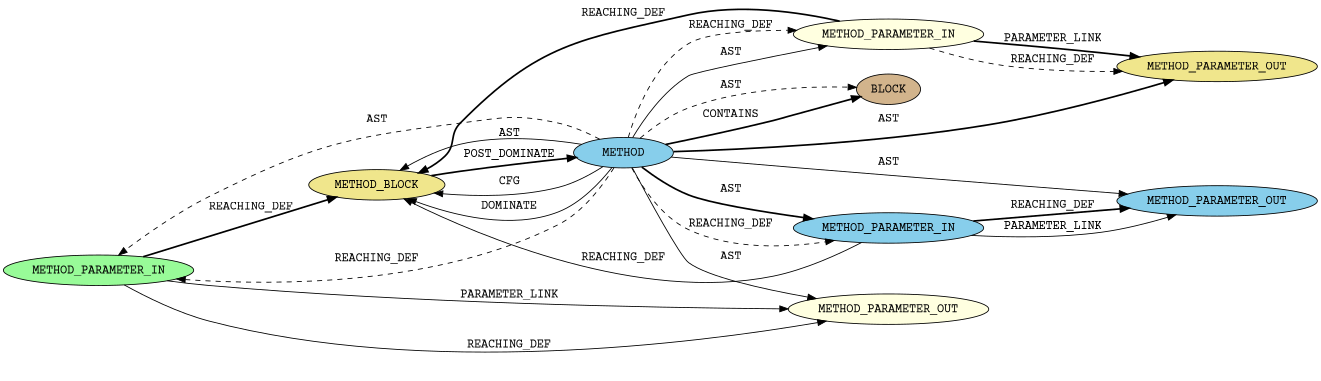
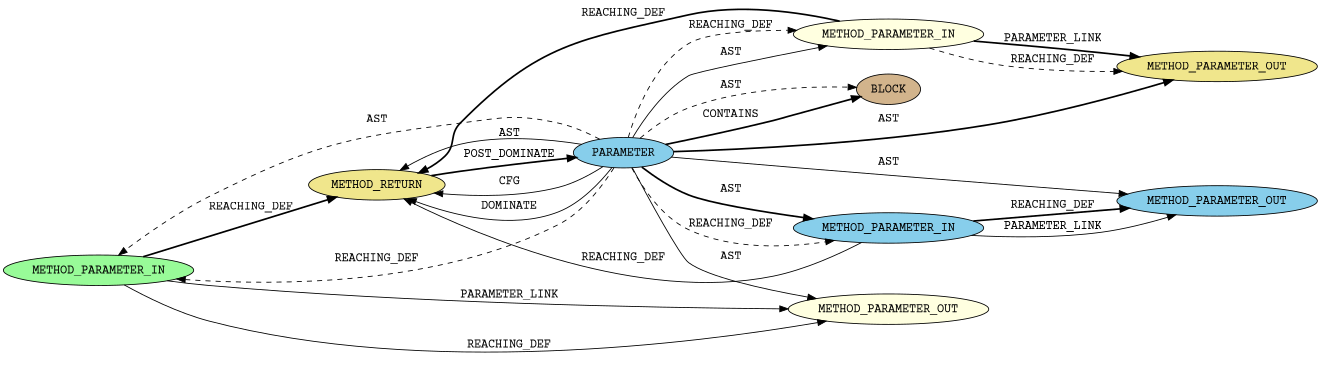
node "METHOD": label "METHOD" -> "PARAMETER"
node "METHOD_BLOCK": label "METHOD_BLOCK" -> "METHOD_RETURN"
